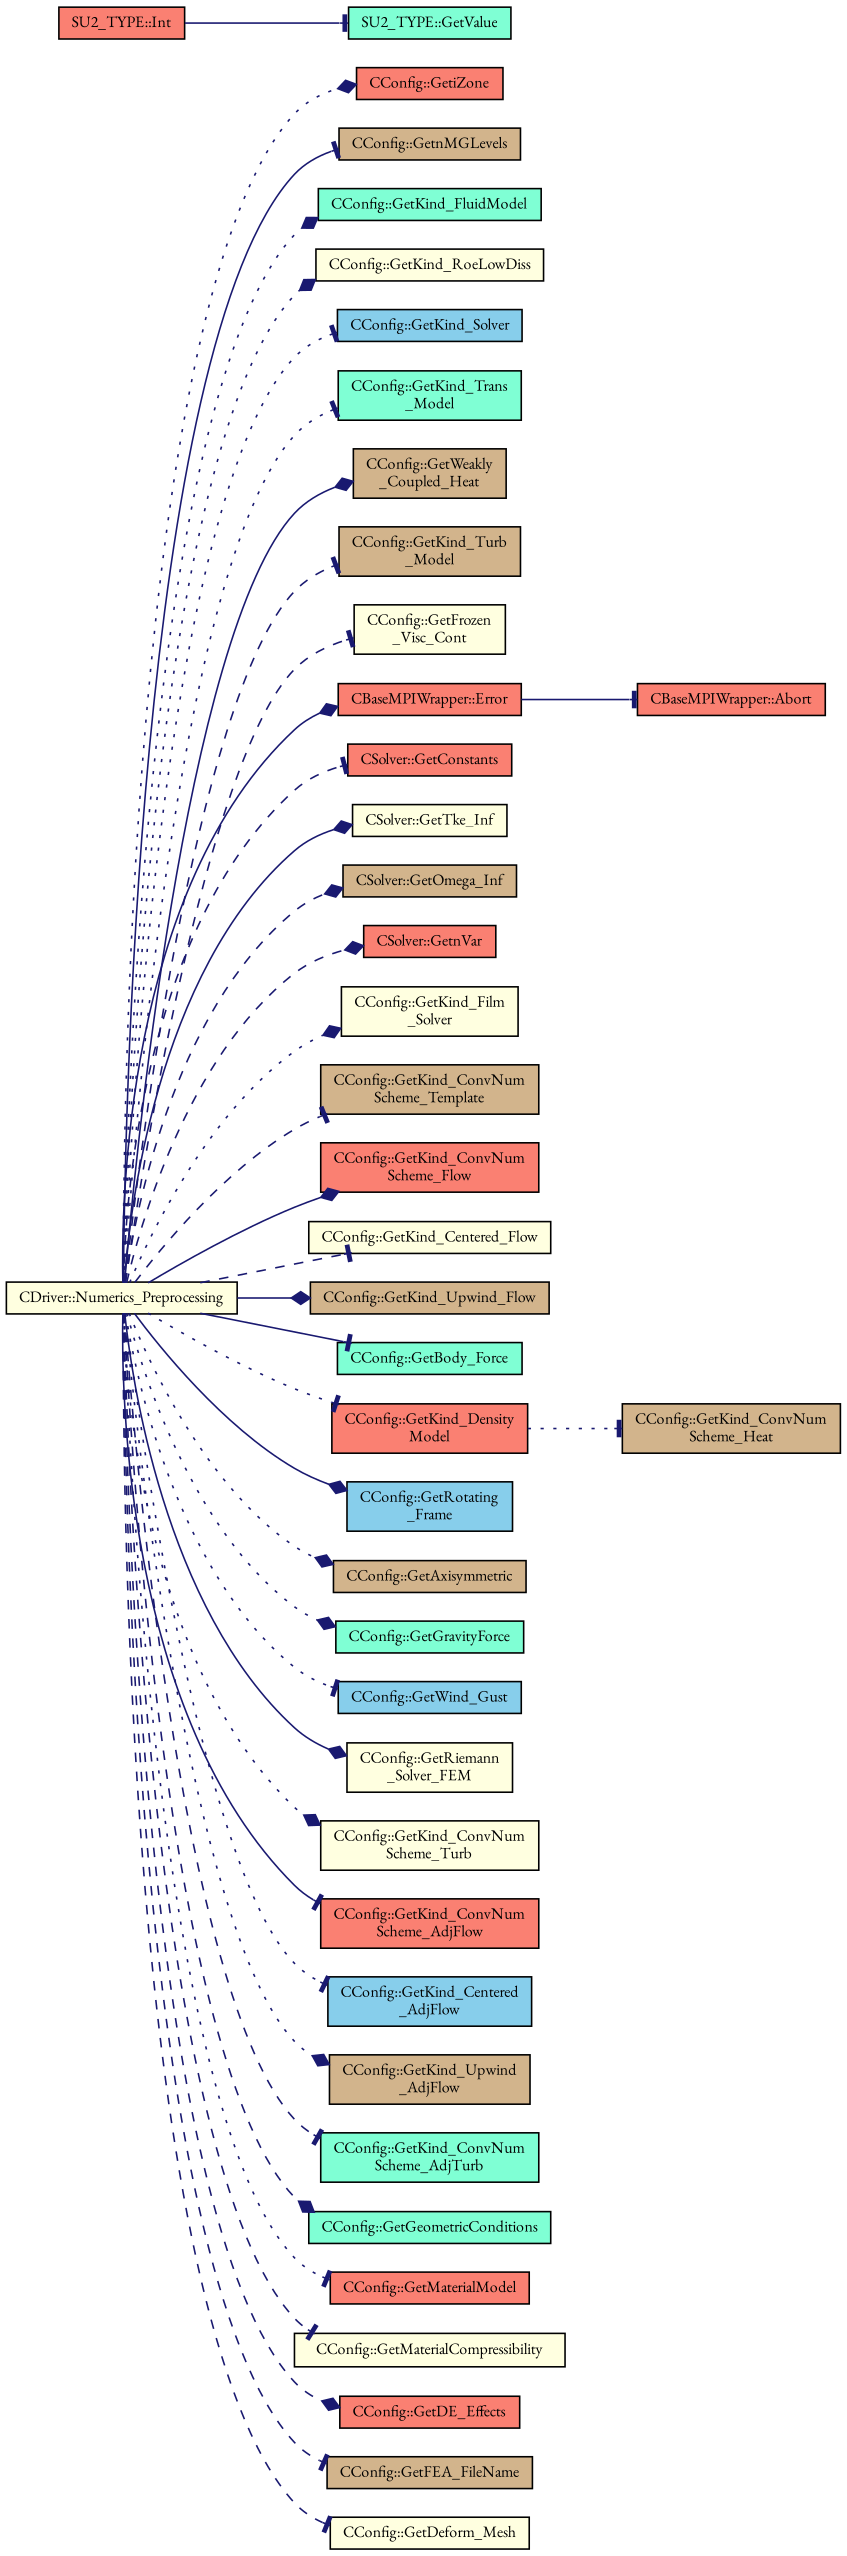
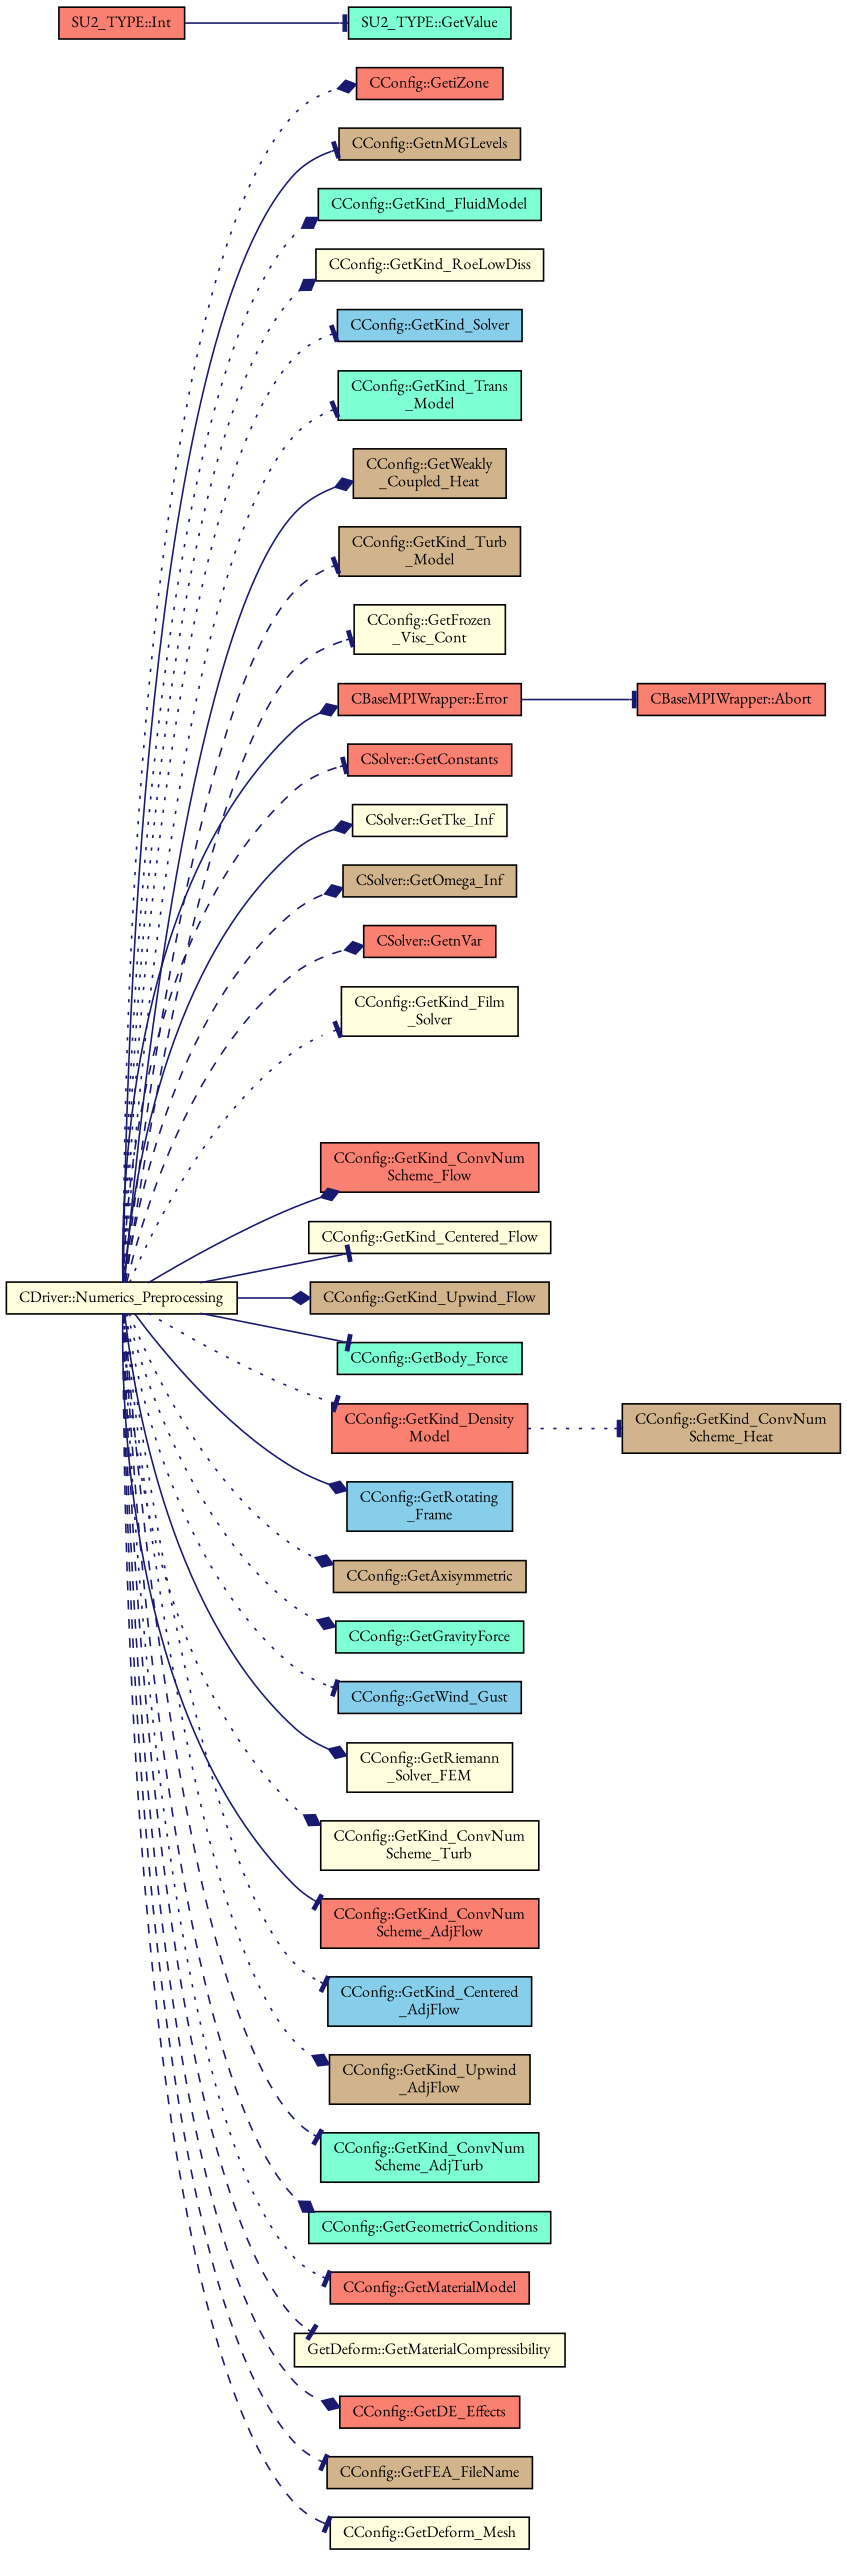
node "CConfig::GetKind_ConvNum Scheme_Template": removed
edge "CDriver::Numerics_Preprocessing" -> "CConfig::GetKind_Film _Solver": arrowhead diamond -> tee
edge "CDriver::Numerics_Preprocessing" -> "CConfig::GetKind_Centered_Flow": style dashed -> solid
node "CConfig::GetMaterialCompressibility": label "CConfig::GetMaterialCompressibility" -> "GetDeform::GetMaterialCompressibility"
